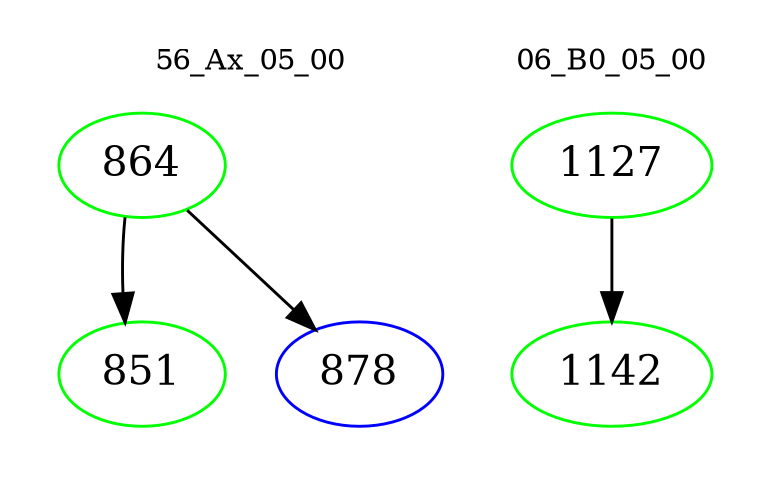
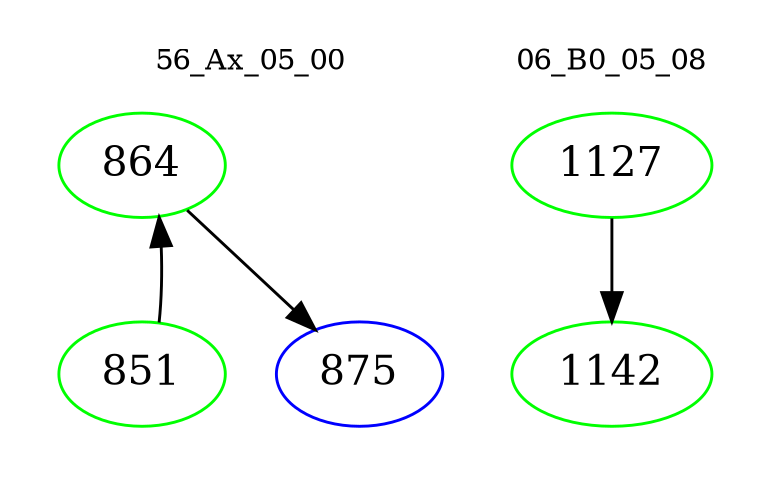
cluster "06_B0_05_00": label "06_B0_05_00" -> "06_B0_05_08"
edge "864" -> "851": reversed
node "878": label "878" -> "875"
